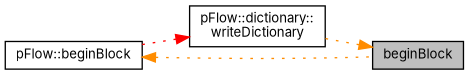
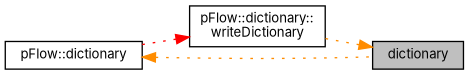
node "pFlow::beginBlock": label "pFlow::beginBlock" -> "pFlow::dictionary"
node "beginBlock": label "beginBlock" -> "dictionary"
